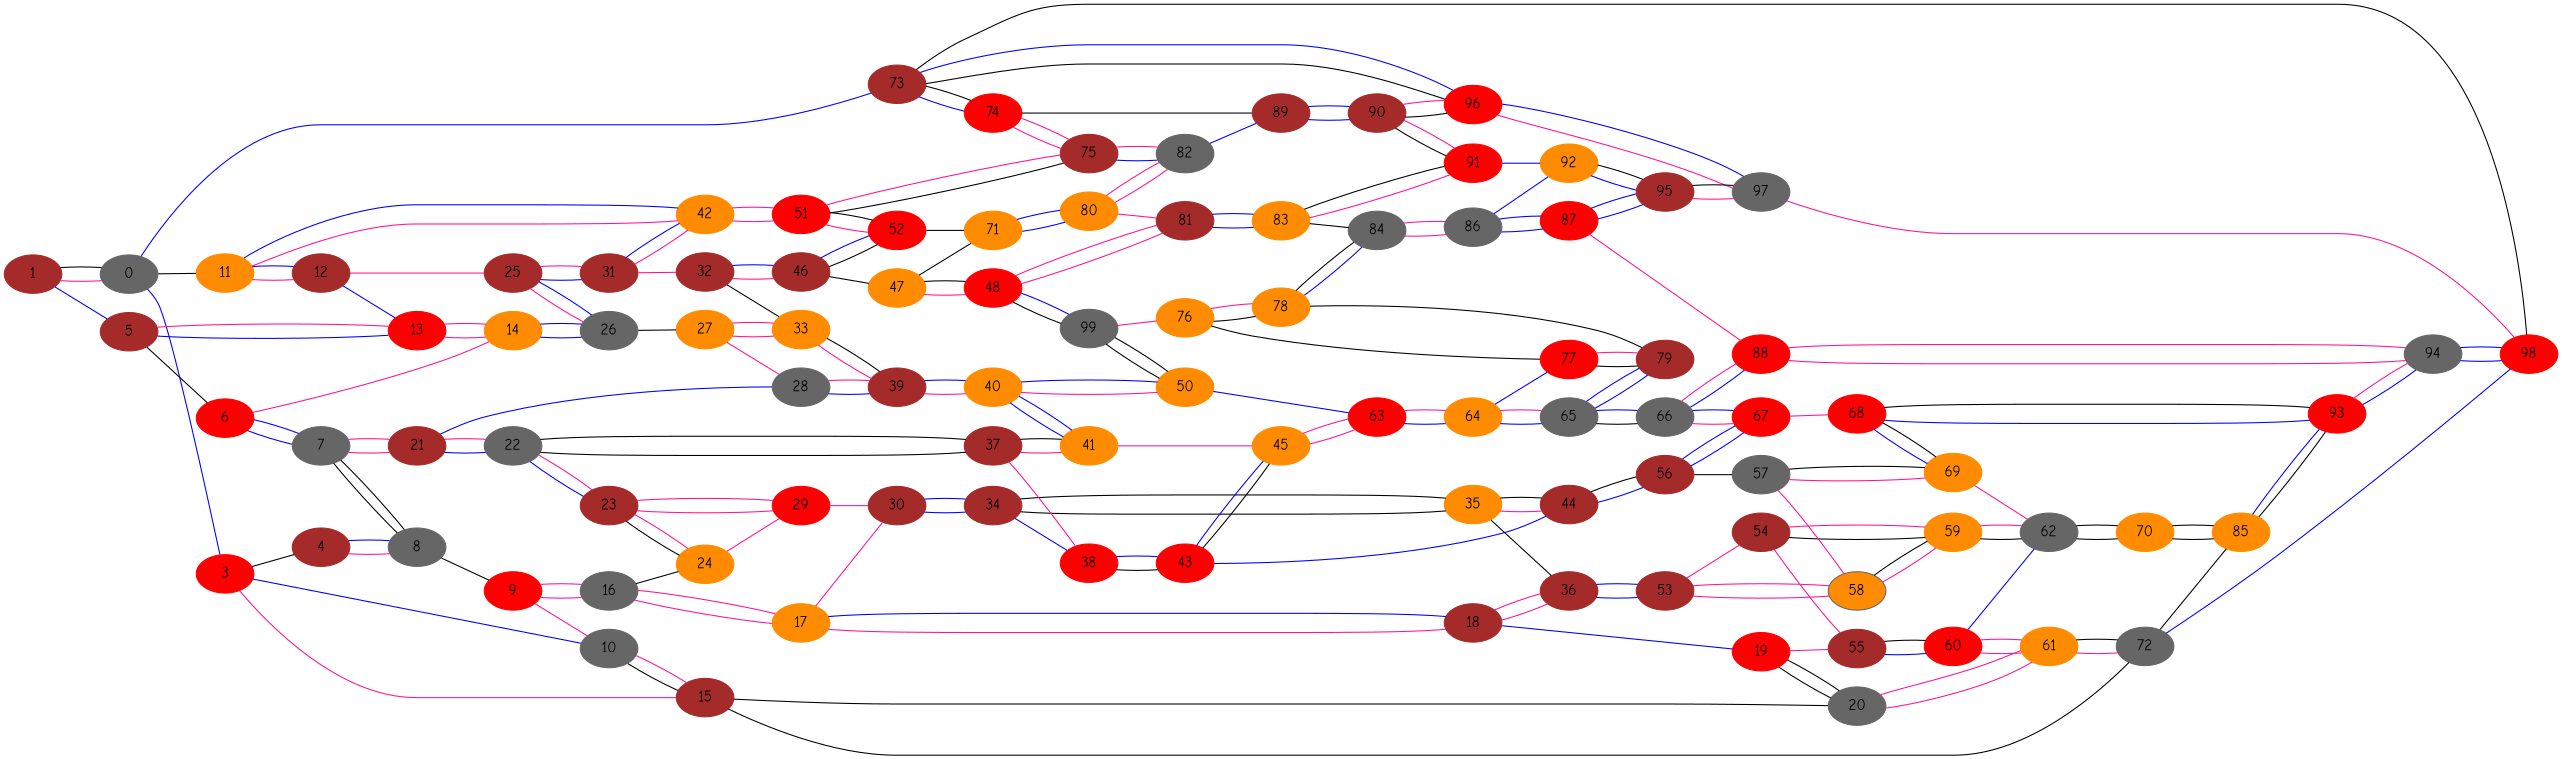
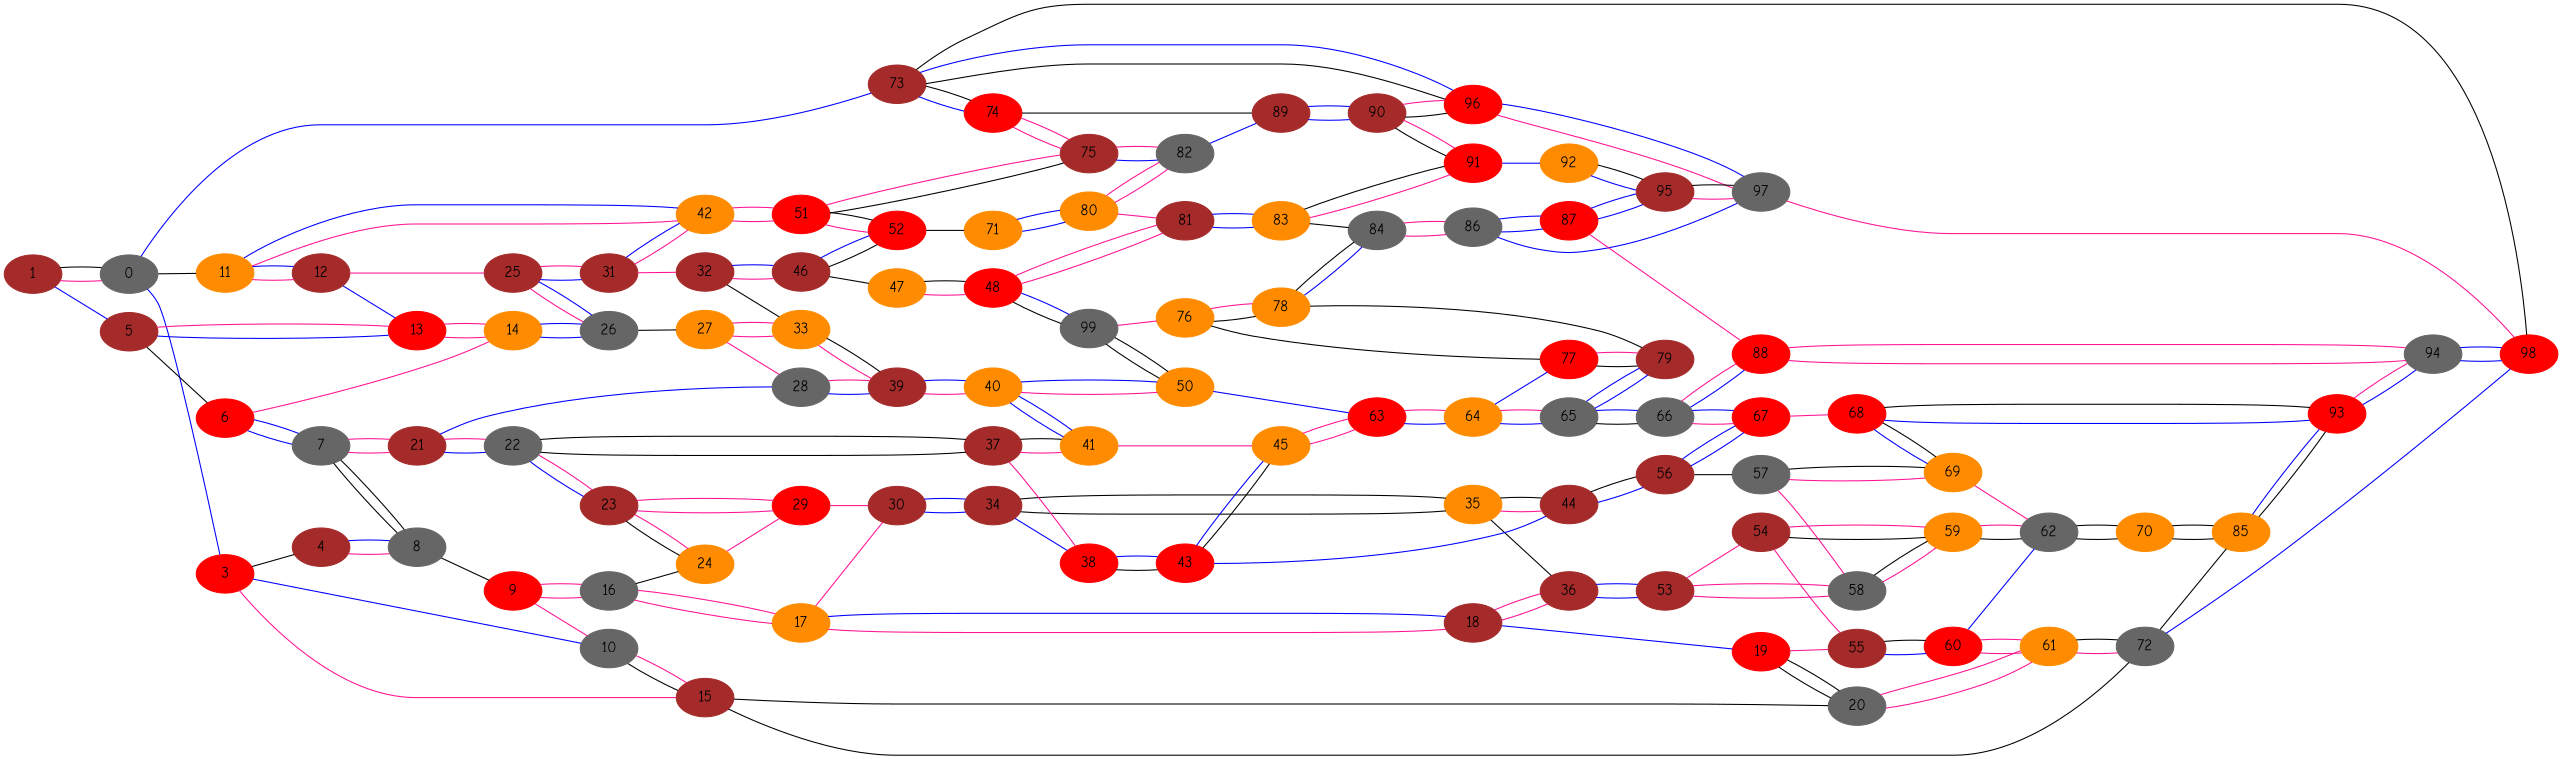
edge "92" -- "86": now "97" -- "86"
edge "71" -- "47": removed
node "58": fillcolor darkorange -> gray40
